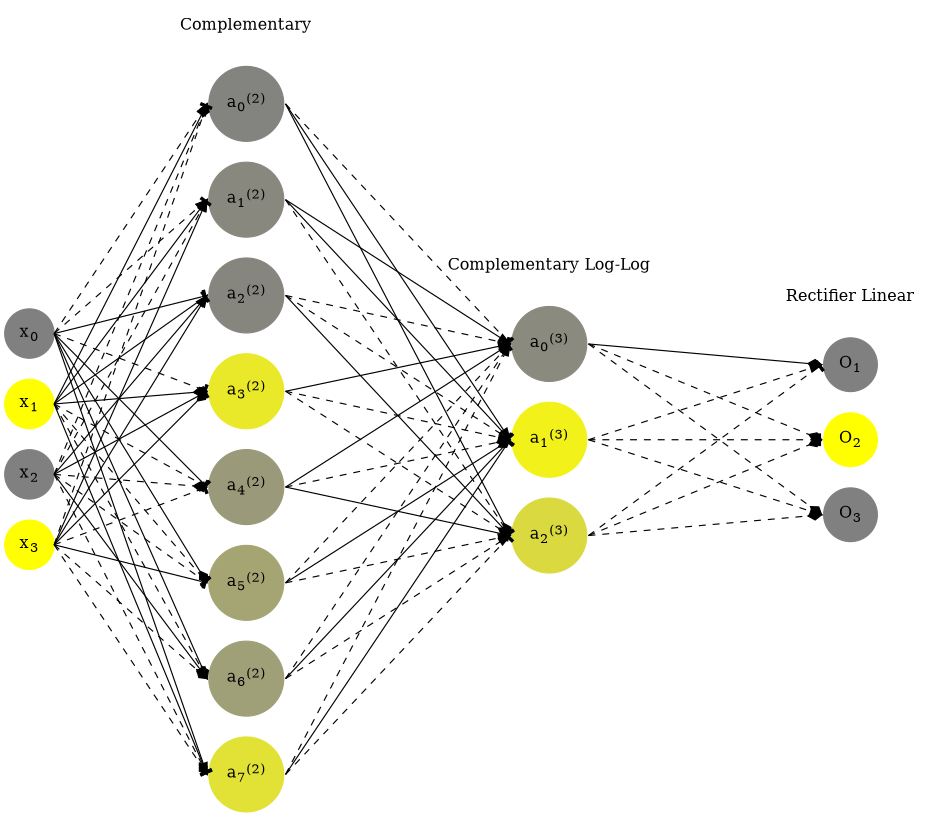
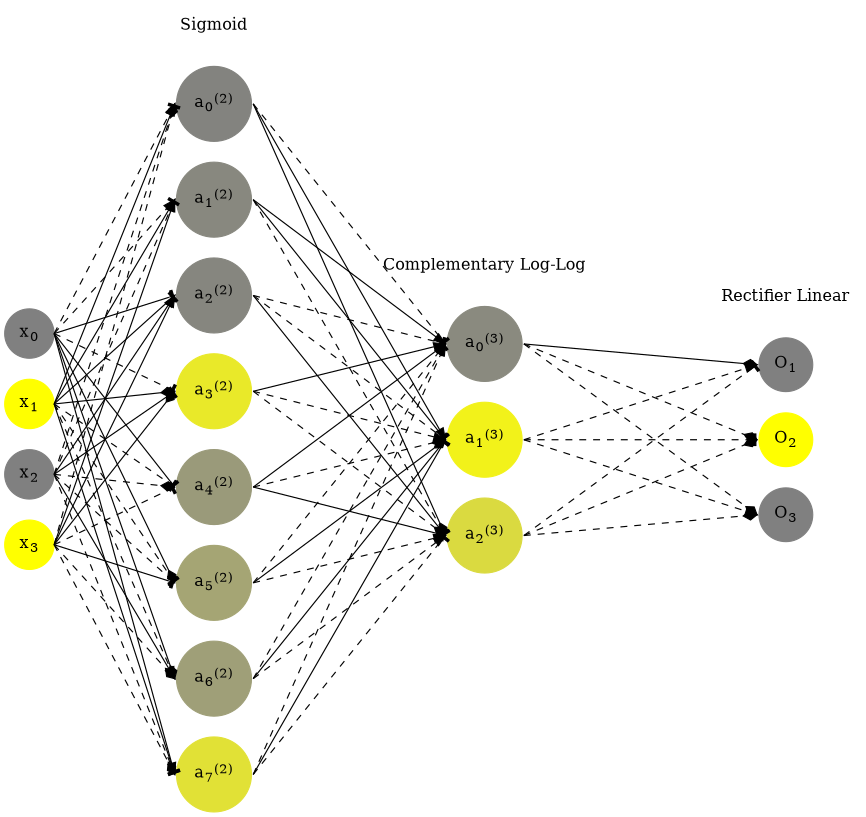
node "Complementary": label "Complementary" -> "Sigmoid"
